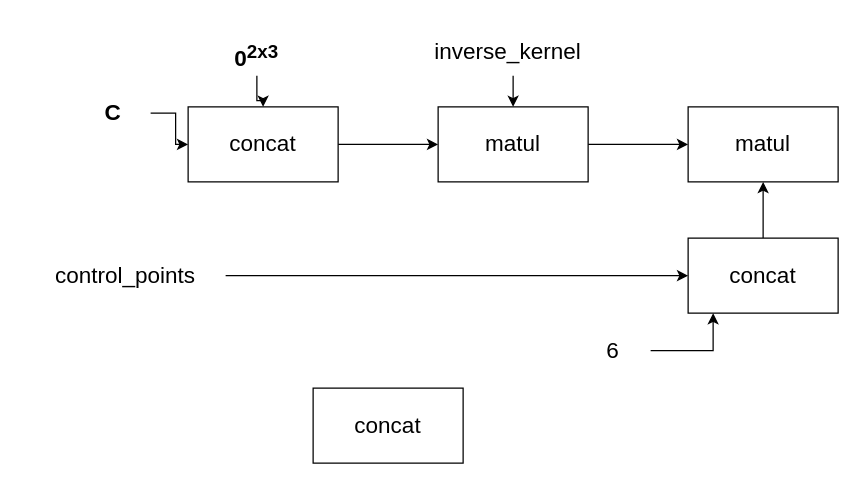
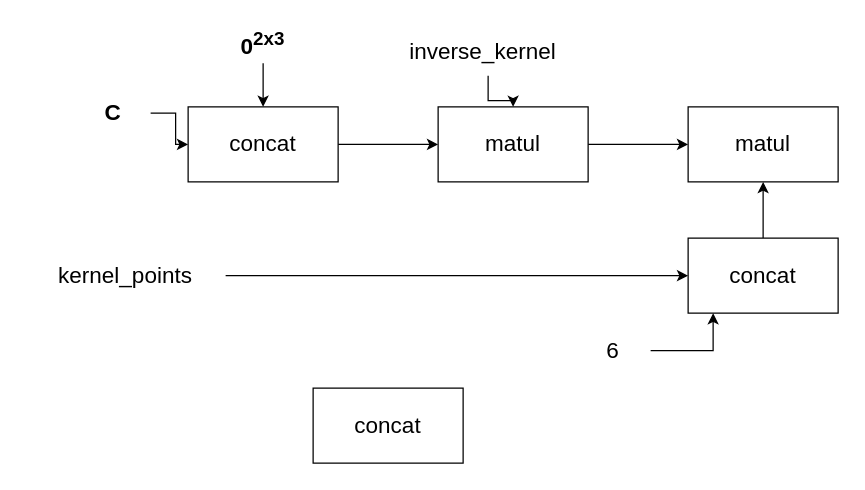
node "inverse_kernel": moved (513, 51) -> (488, 51)
node "02x3": moved (257, 57) -> (263, 44)
node "control_points": label "control_points" -> "kernel_points"
